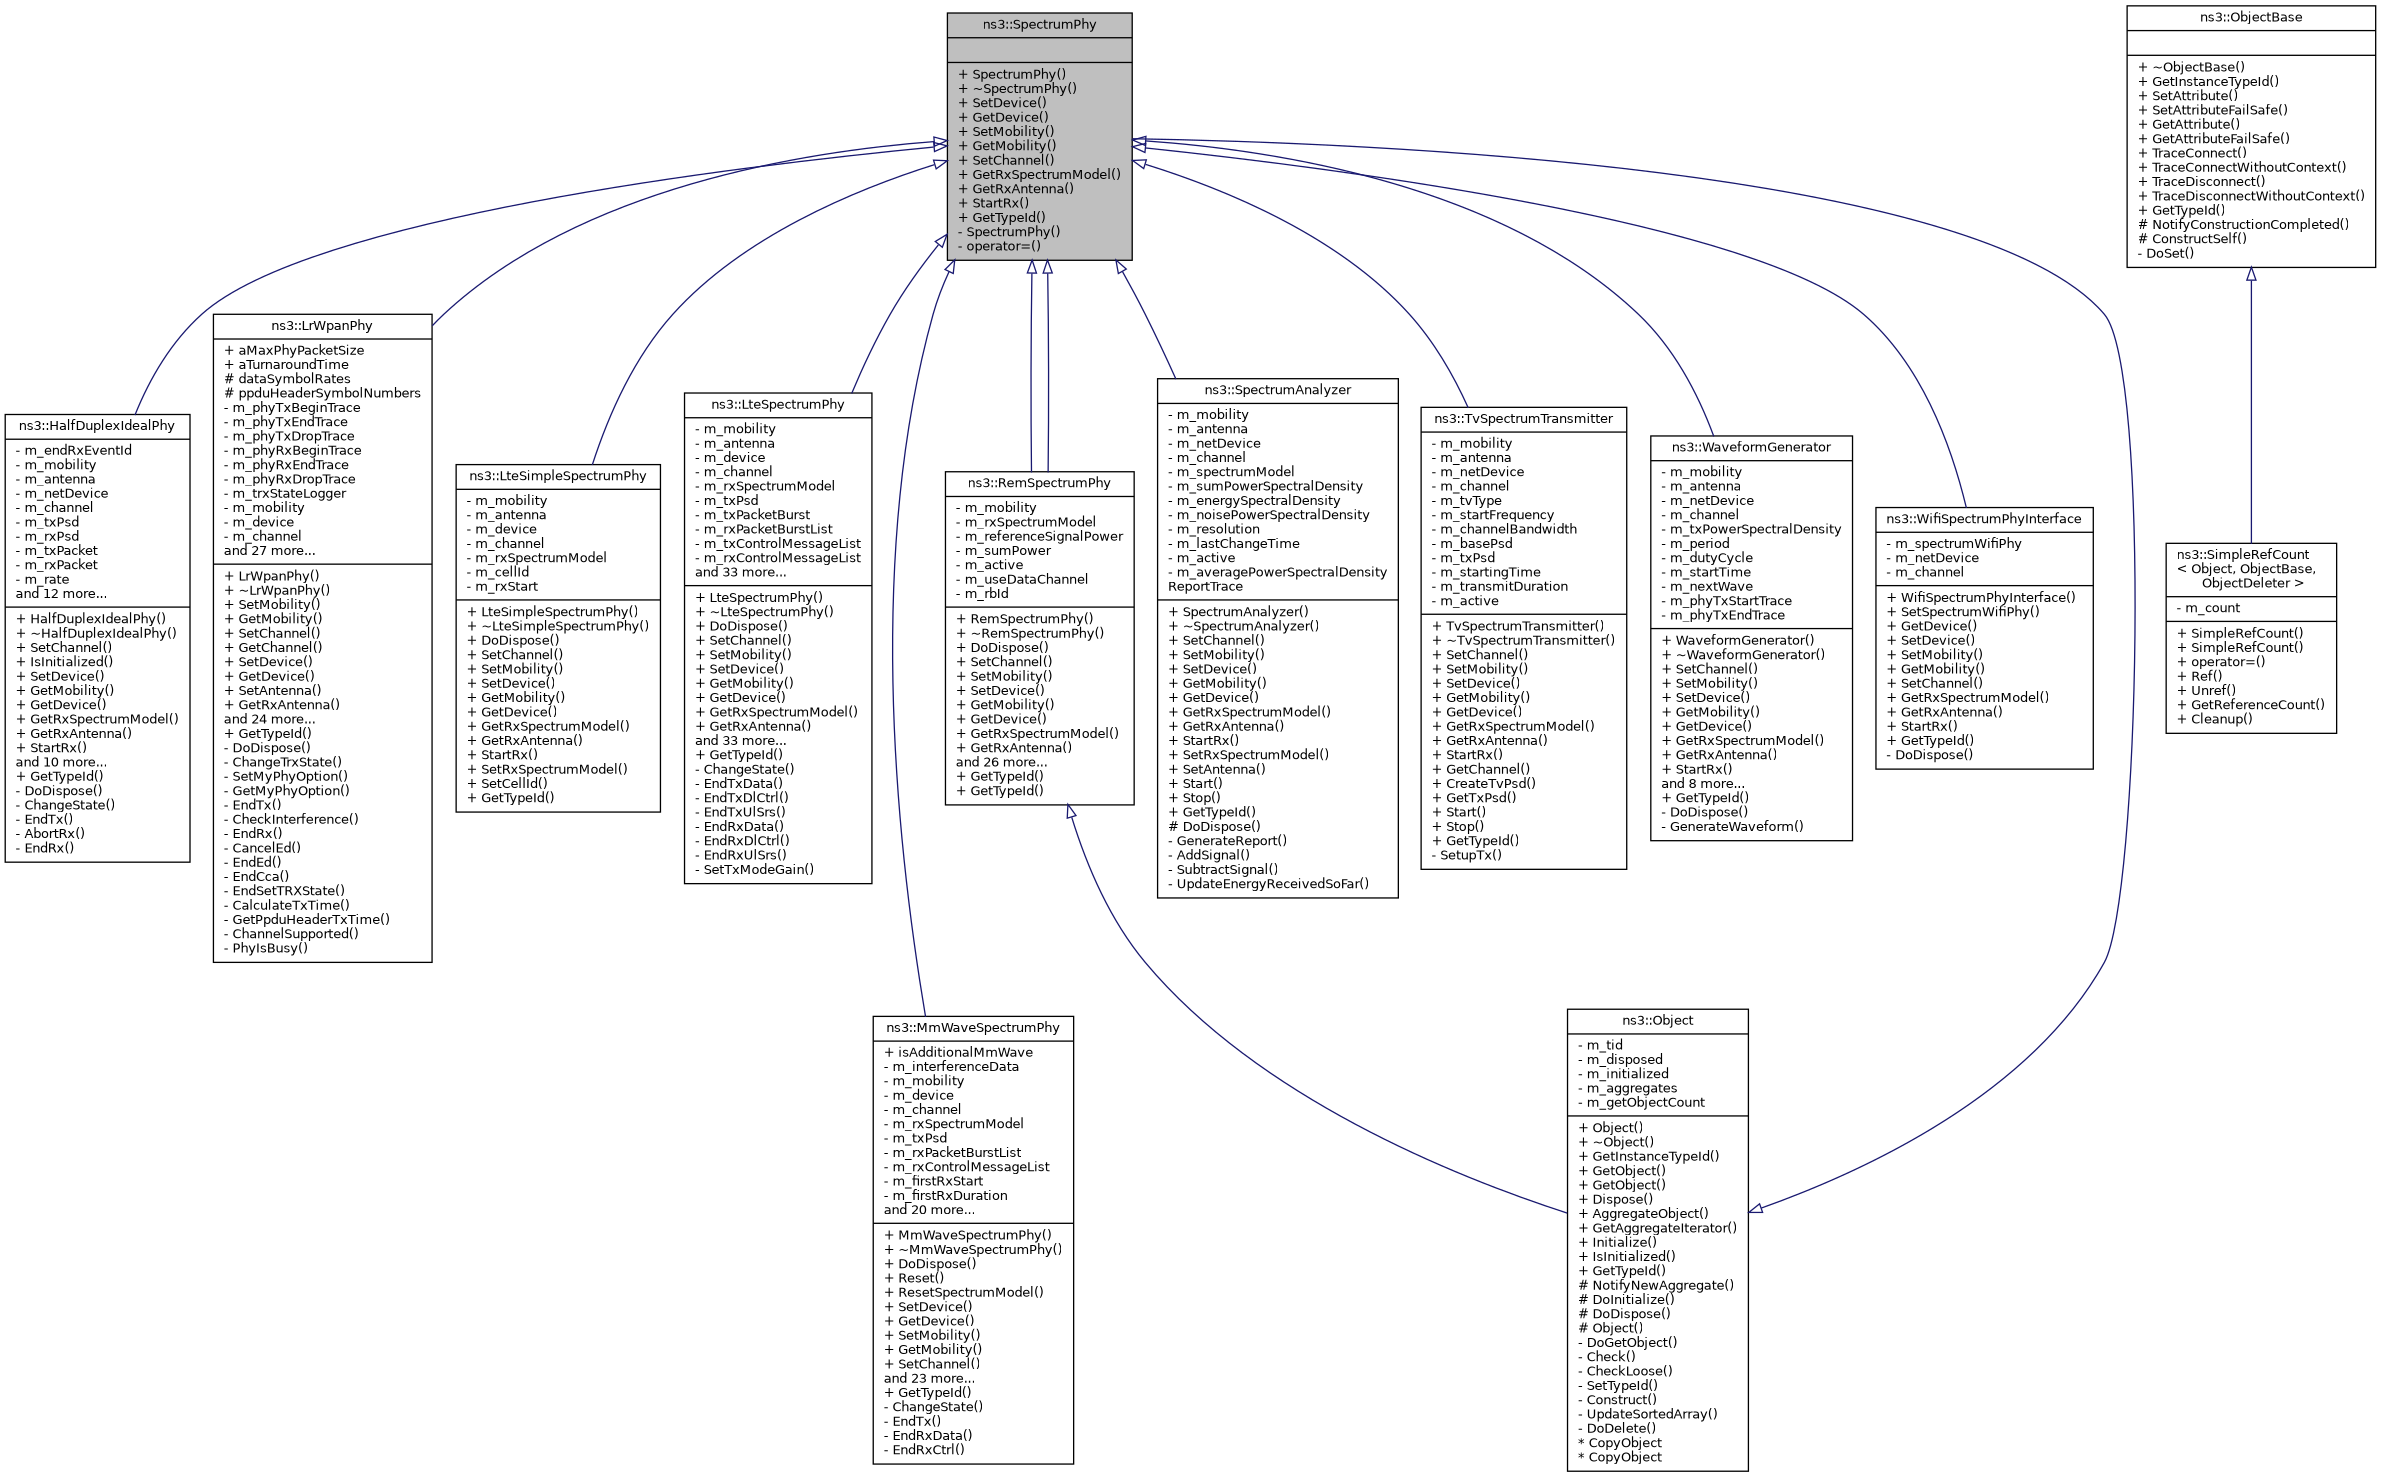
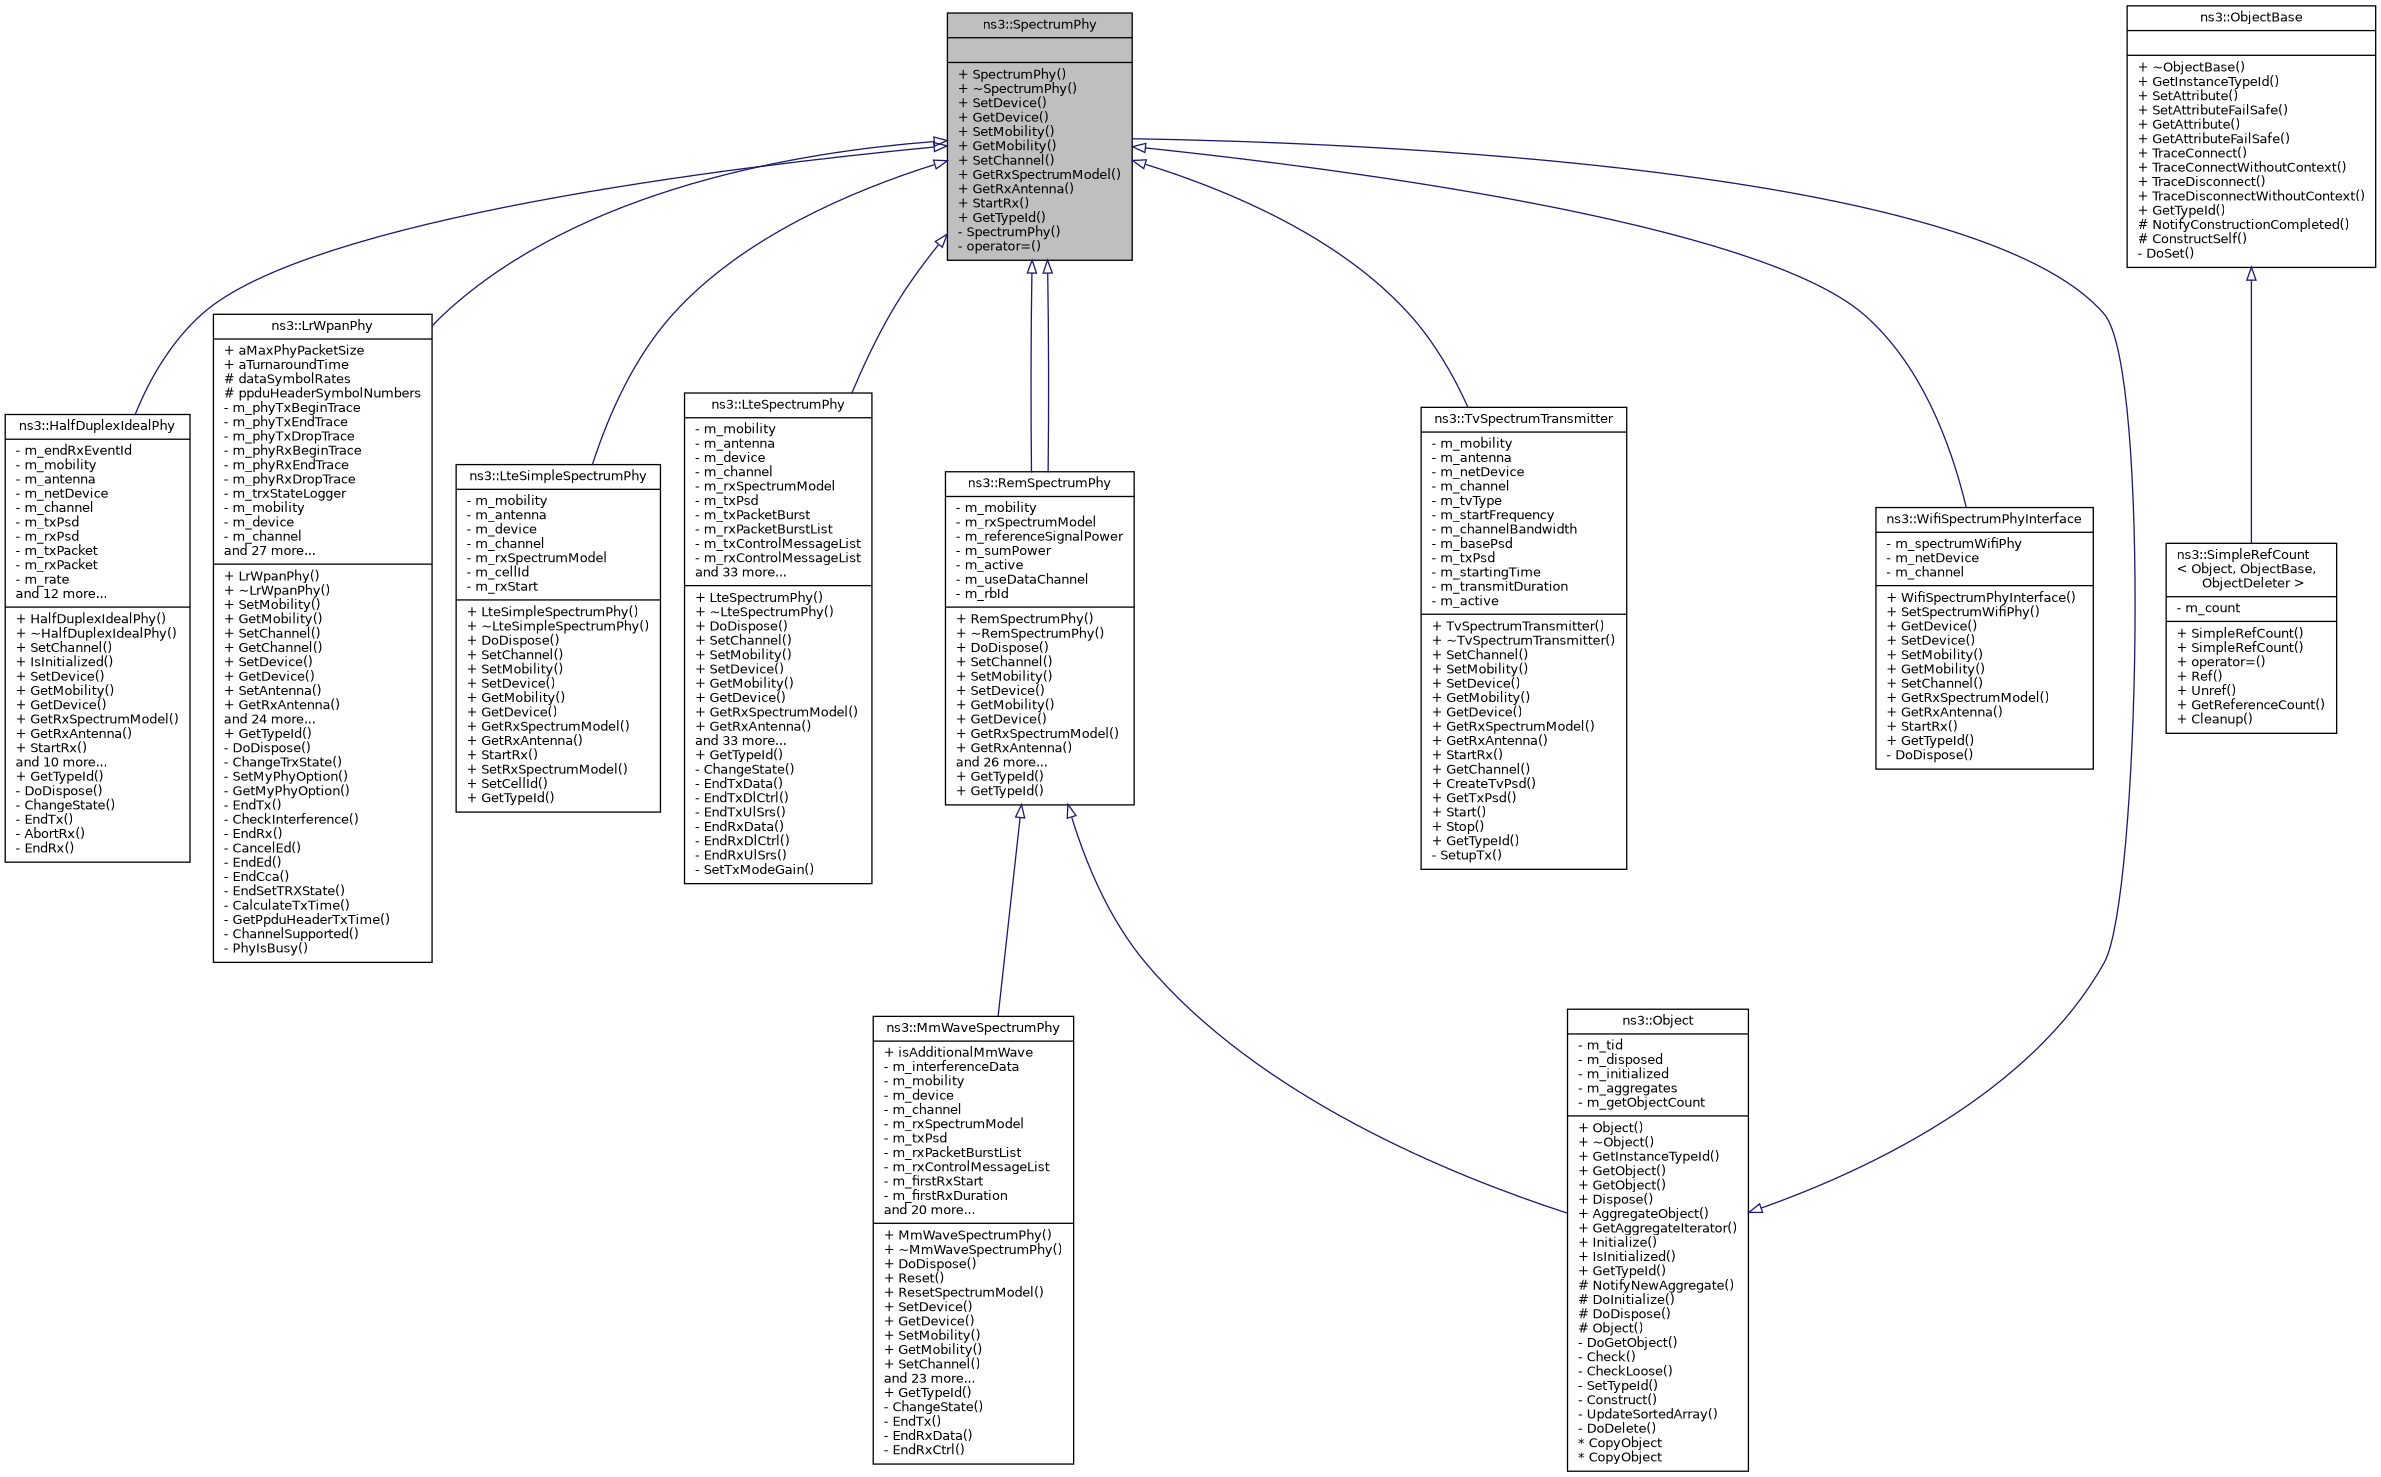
node "ns3::SpectrumAnalyzer": removed
node "ns3::WaveformGenerator": removed
edge "ns3::MmWaveSpectrumPhy" -> "ns3::SpectrumPhy": now "ns3::MmWaveSpectrumPhy" -> "ns3::RemSpectrumPhy"
